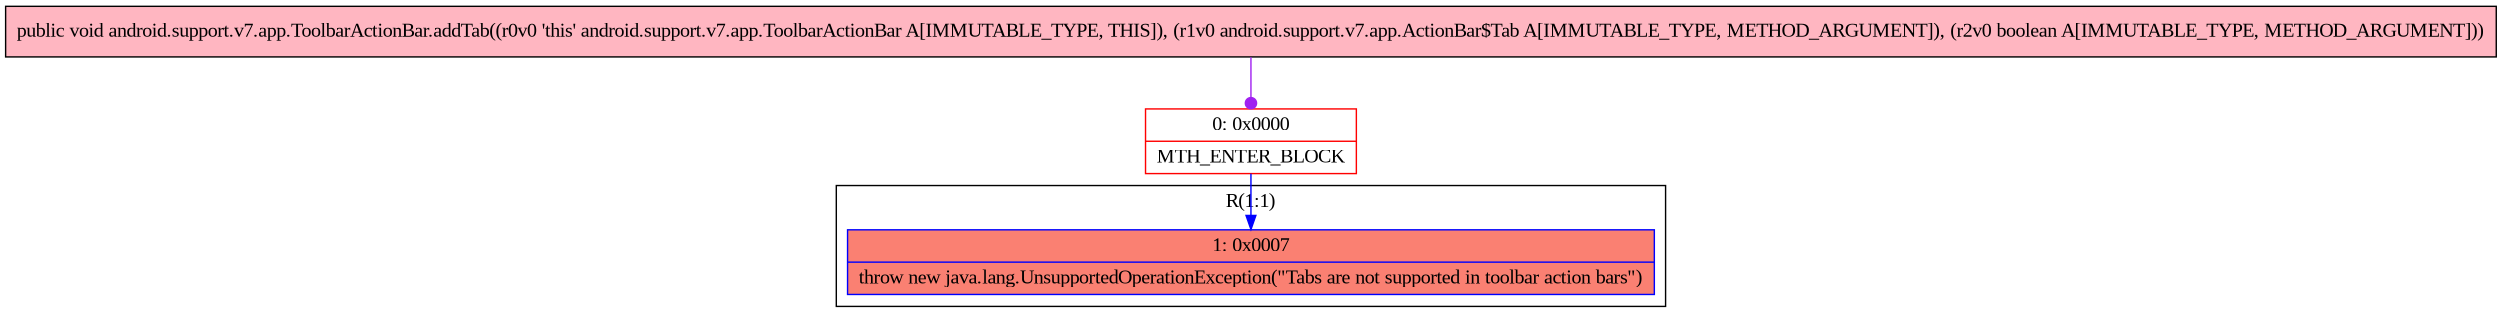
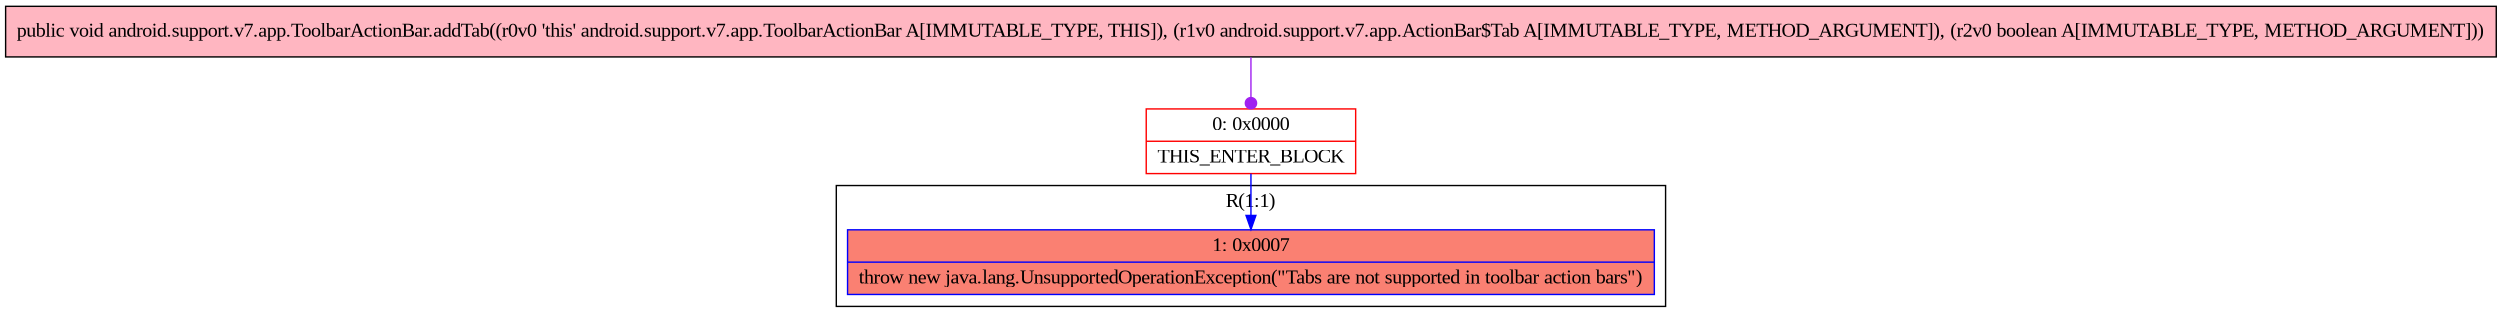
node "0: 0x0000": text "MTH_ENTER_BLOCK" -> "THIS_ENTER_BLOCK"
